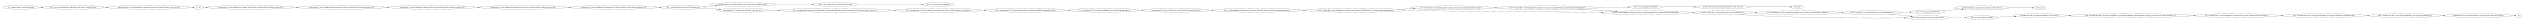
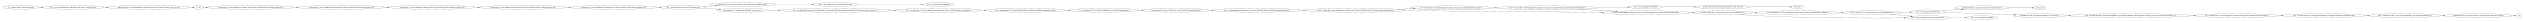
edge "$r8 = new java.lang.StringBuilder" -> "specialinvoke $r8.<java.lang.StringBuilder: void <init>()>()": now "$r13 = new java.lang.AssertionError" -> "specialinvoke $r8.<java.lang.StringBuilder: void <init>()>()"
